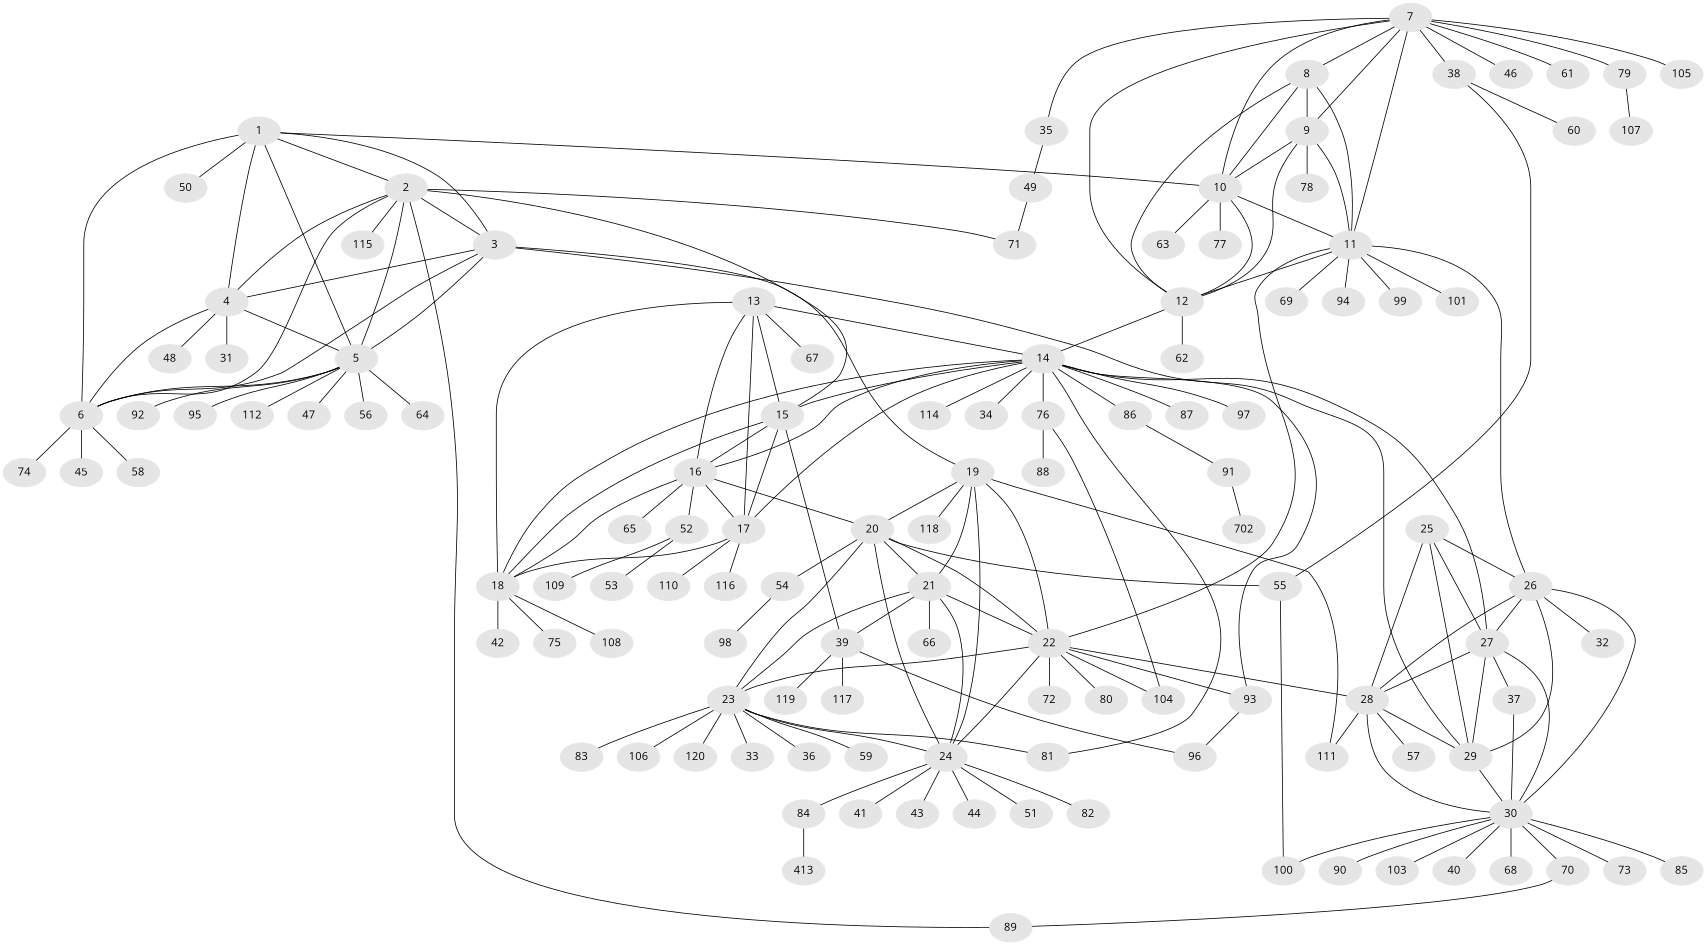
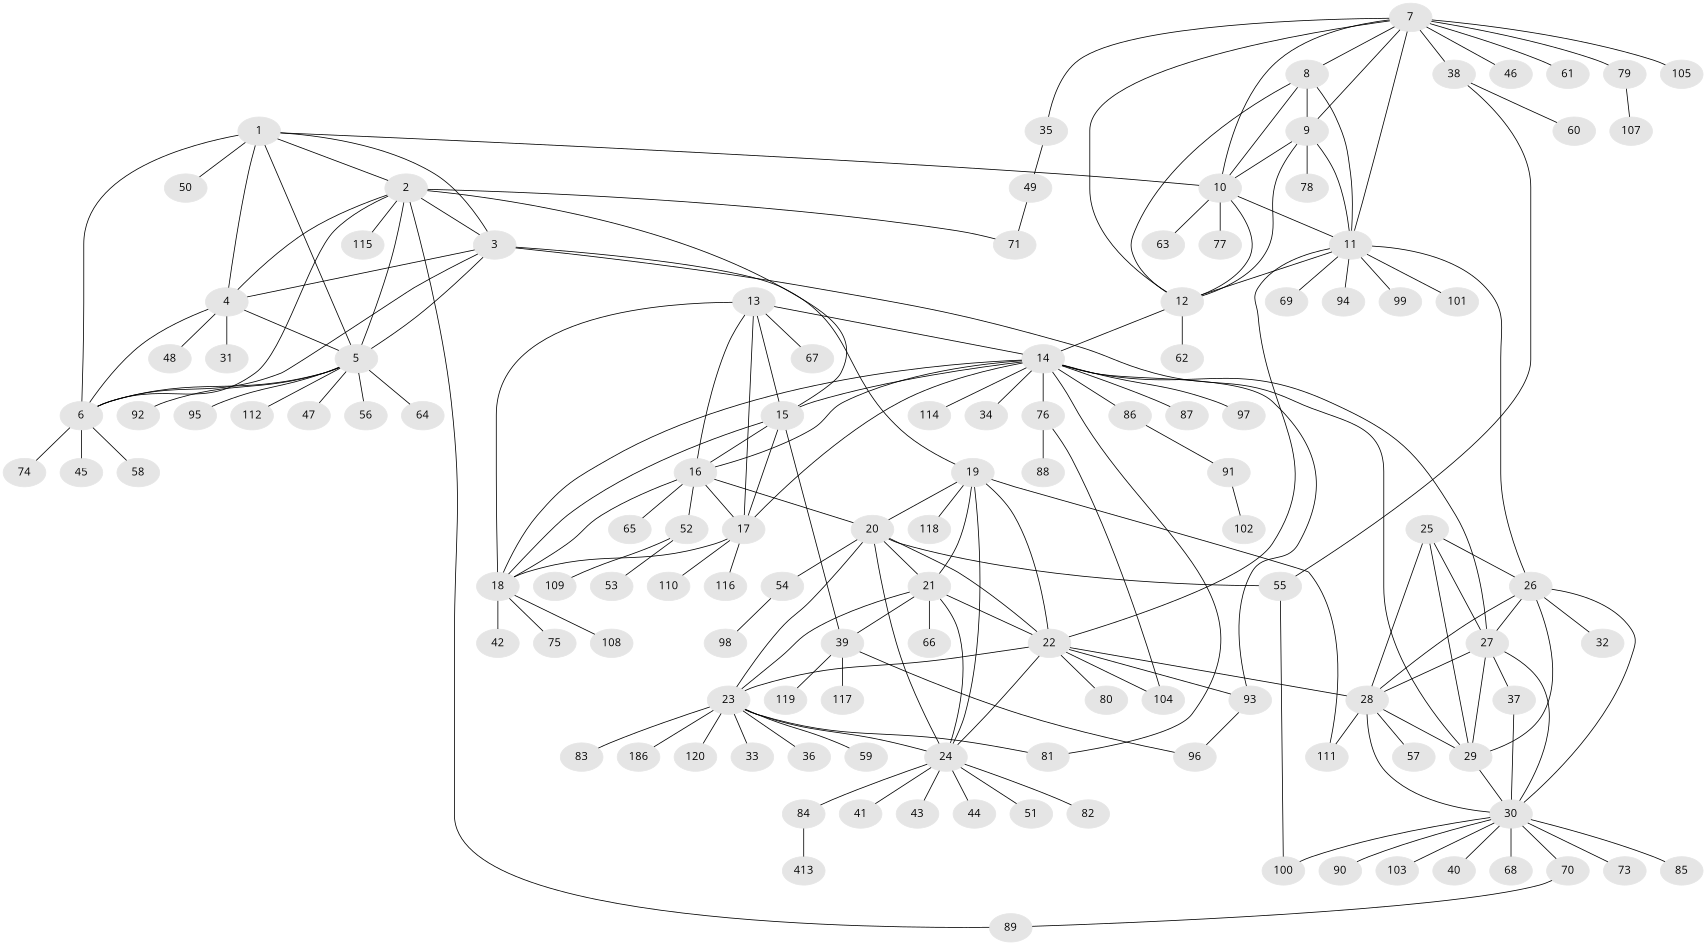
node "702": label "702" -> "102"
node "72": removed
node "106": label "106" -> "186"
